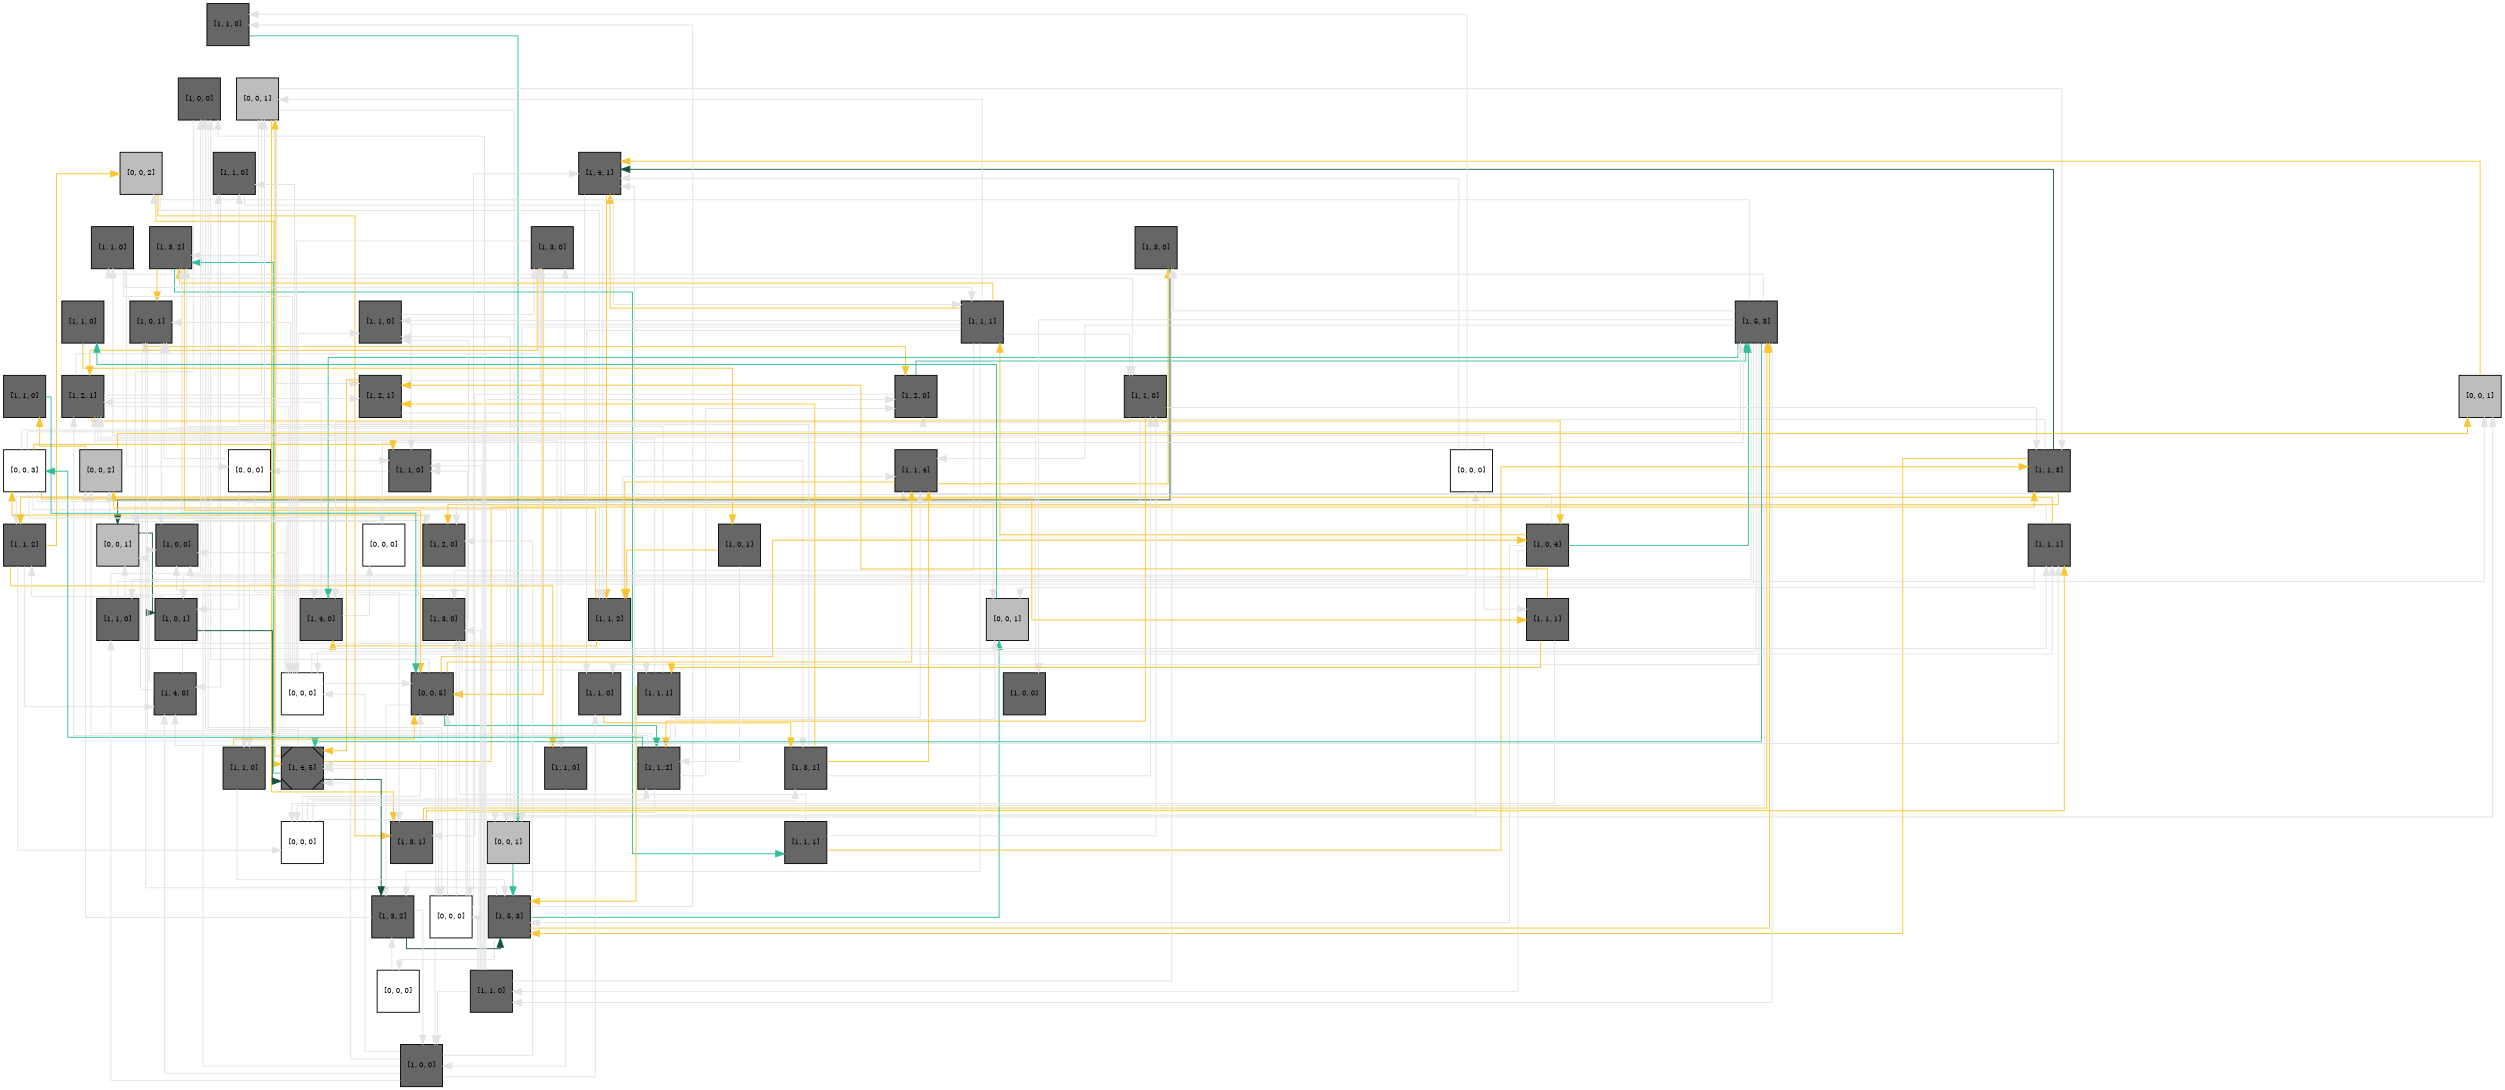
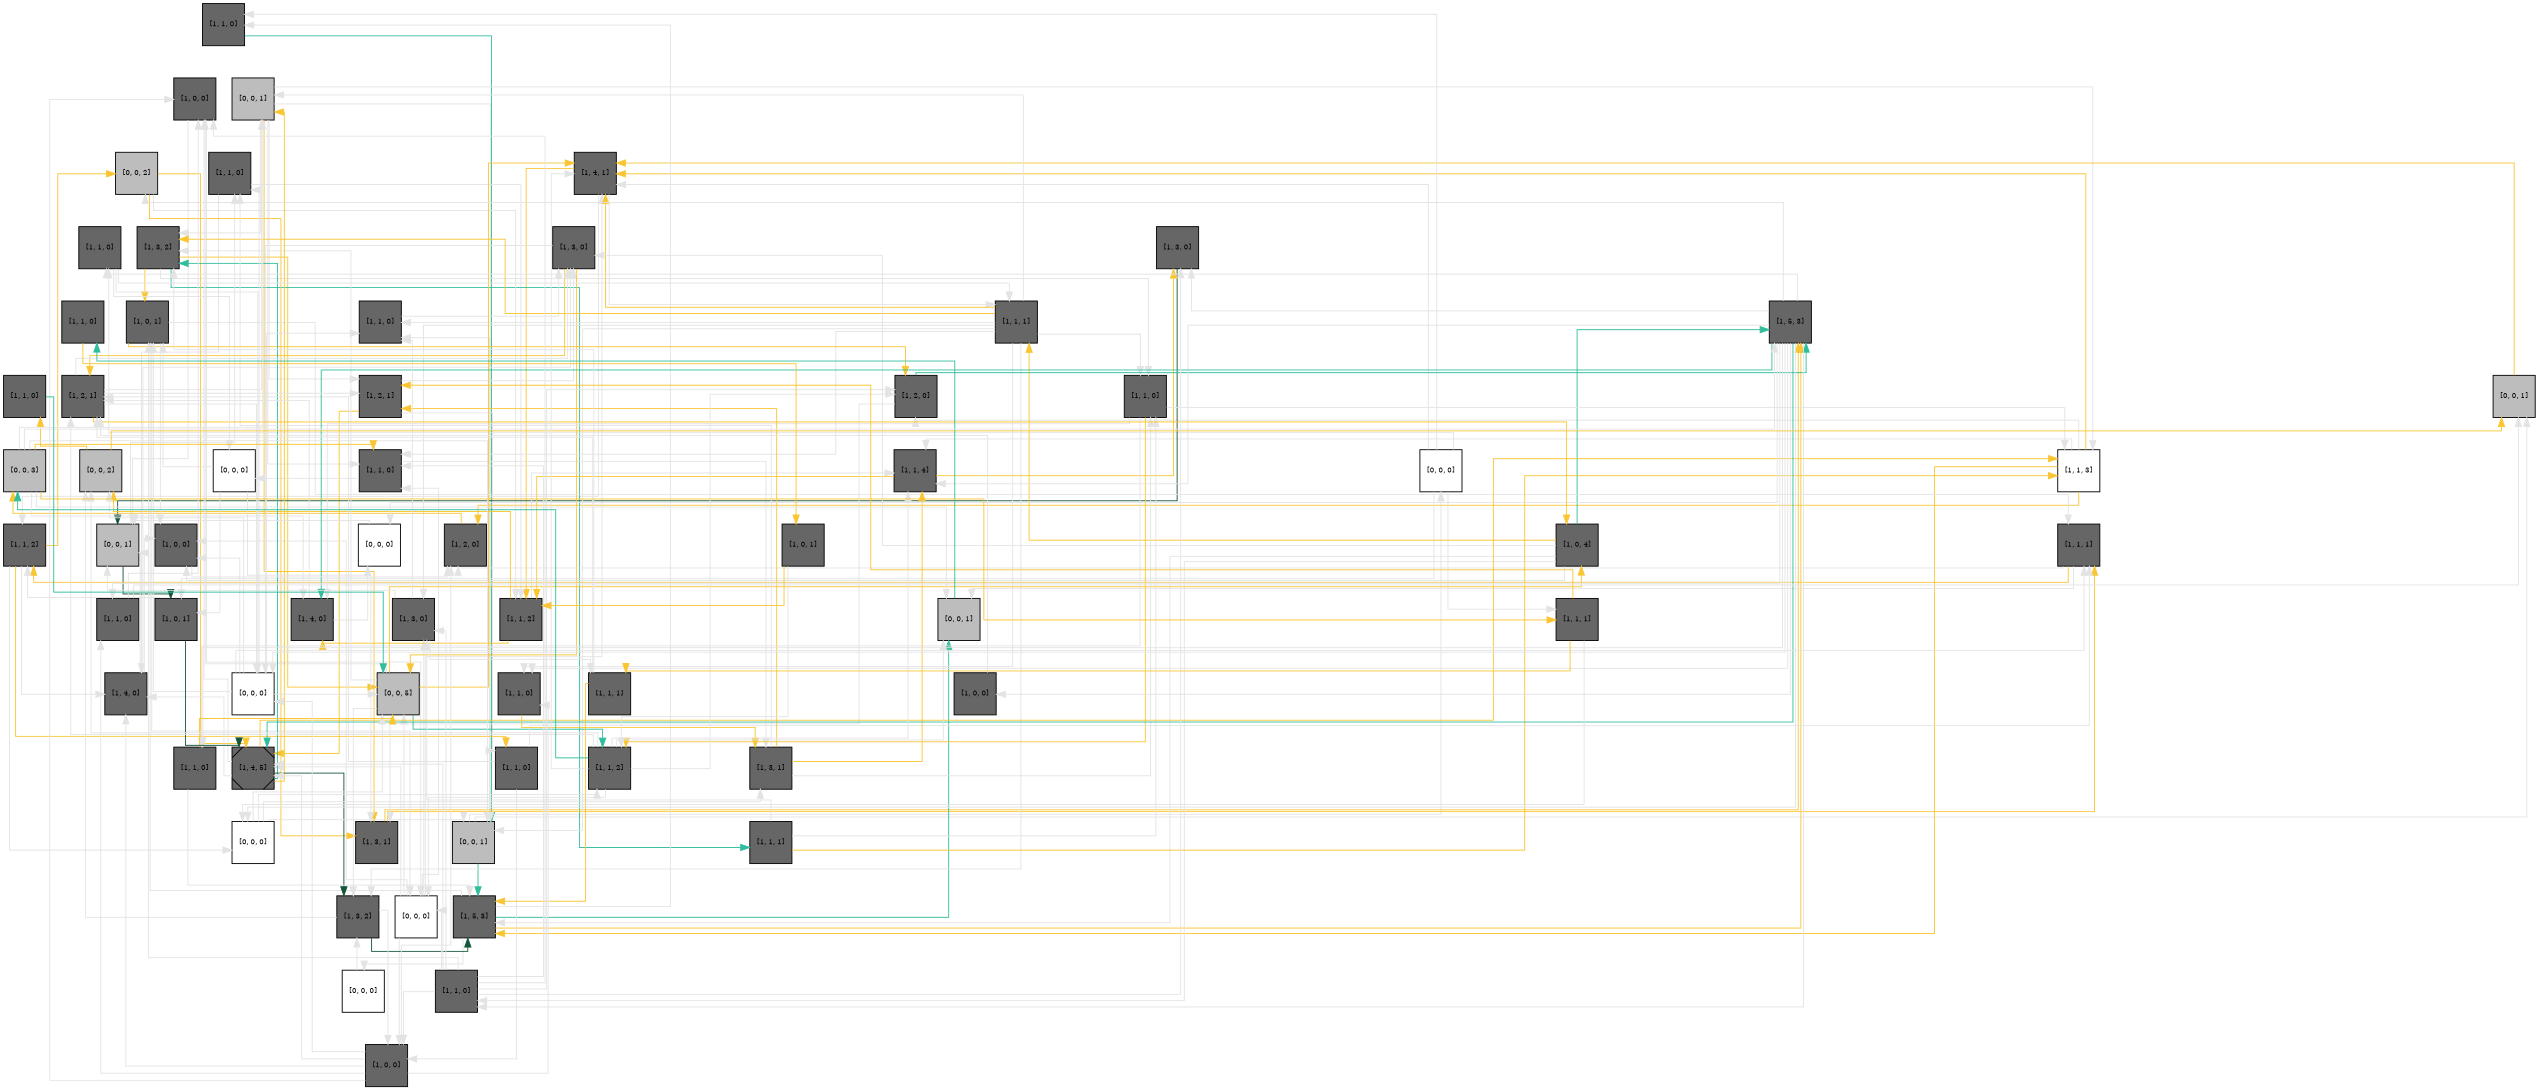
edge "[1, 1, 3]" -> "[1, 4, 1]": color #145438 -> #f9c532
node "[0, 0, 3]": fillcolor #ffffff -> #bdbdbd
node "[1, 1, 3]": fillcolor #666666 -> #ffffff
edge "[0, 0, 5]" -> "[1, 1, 4]": now "[0, 0, 5]" -> "[1, 4, 1]"
node "[0, 0, 5]": fillcolor #666666 -> #bdbdbd
